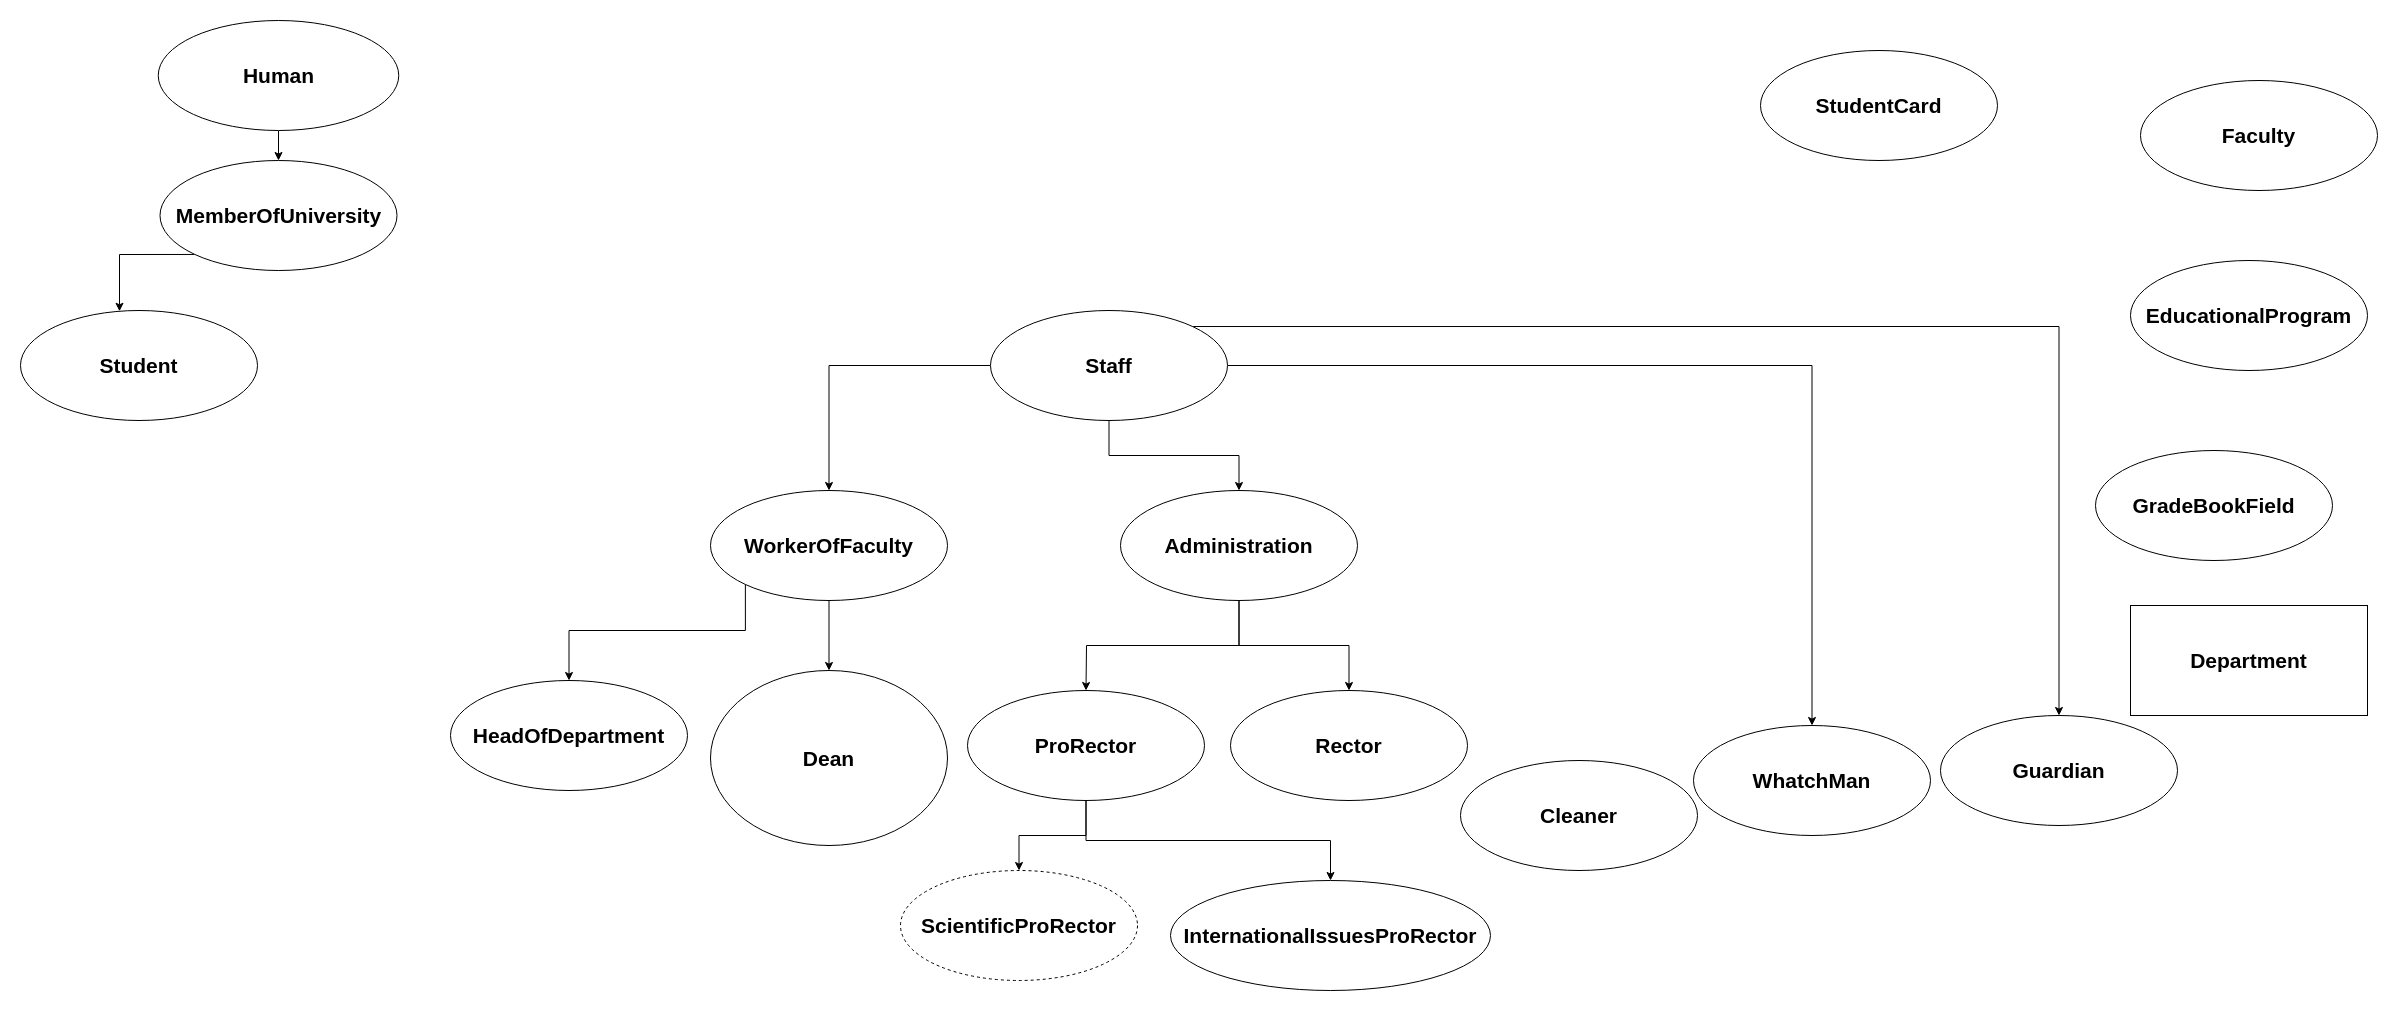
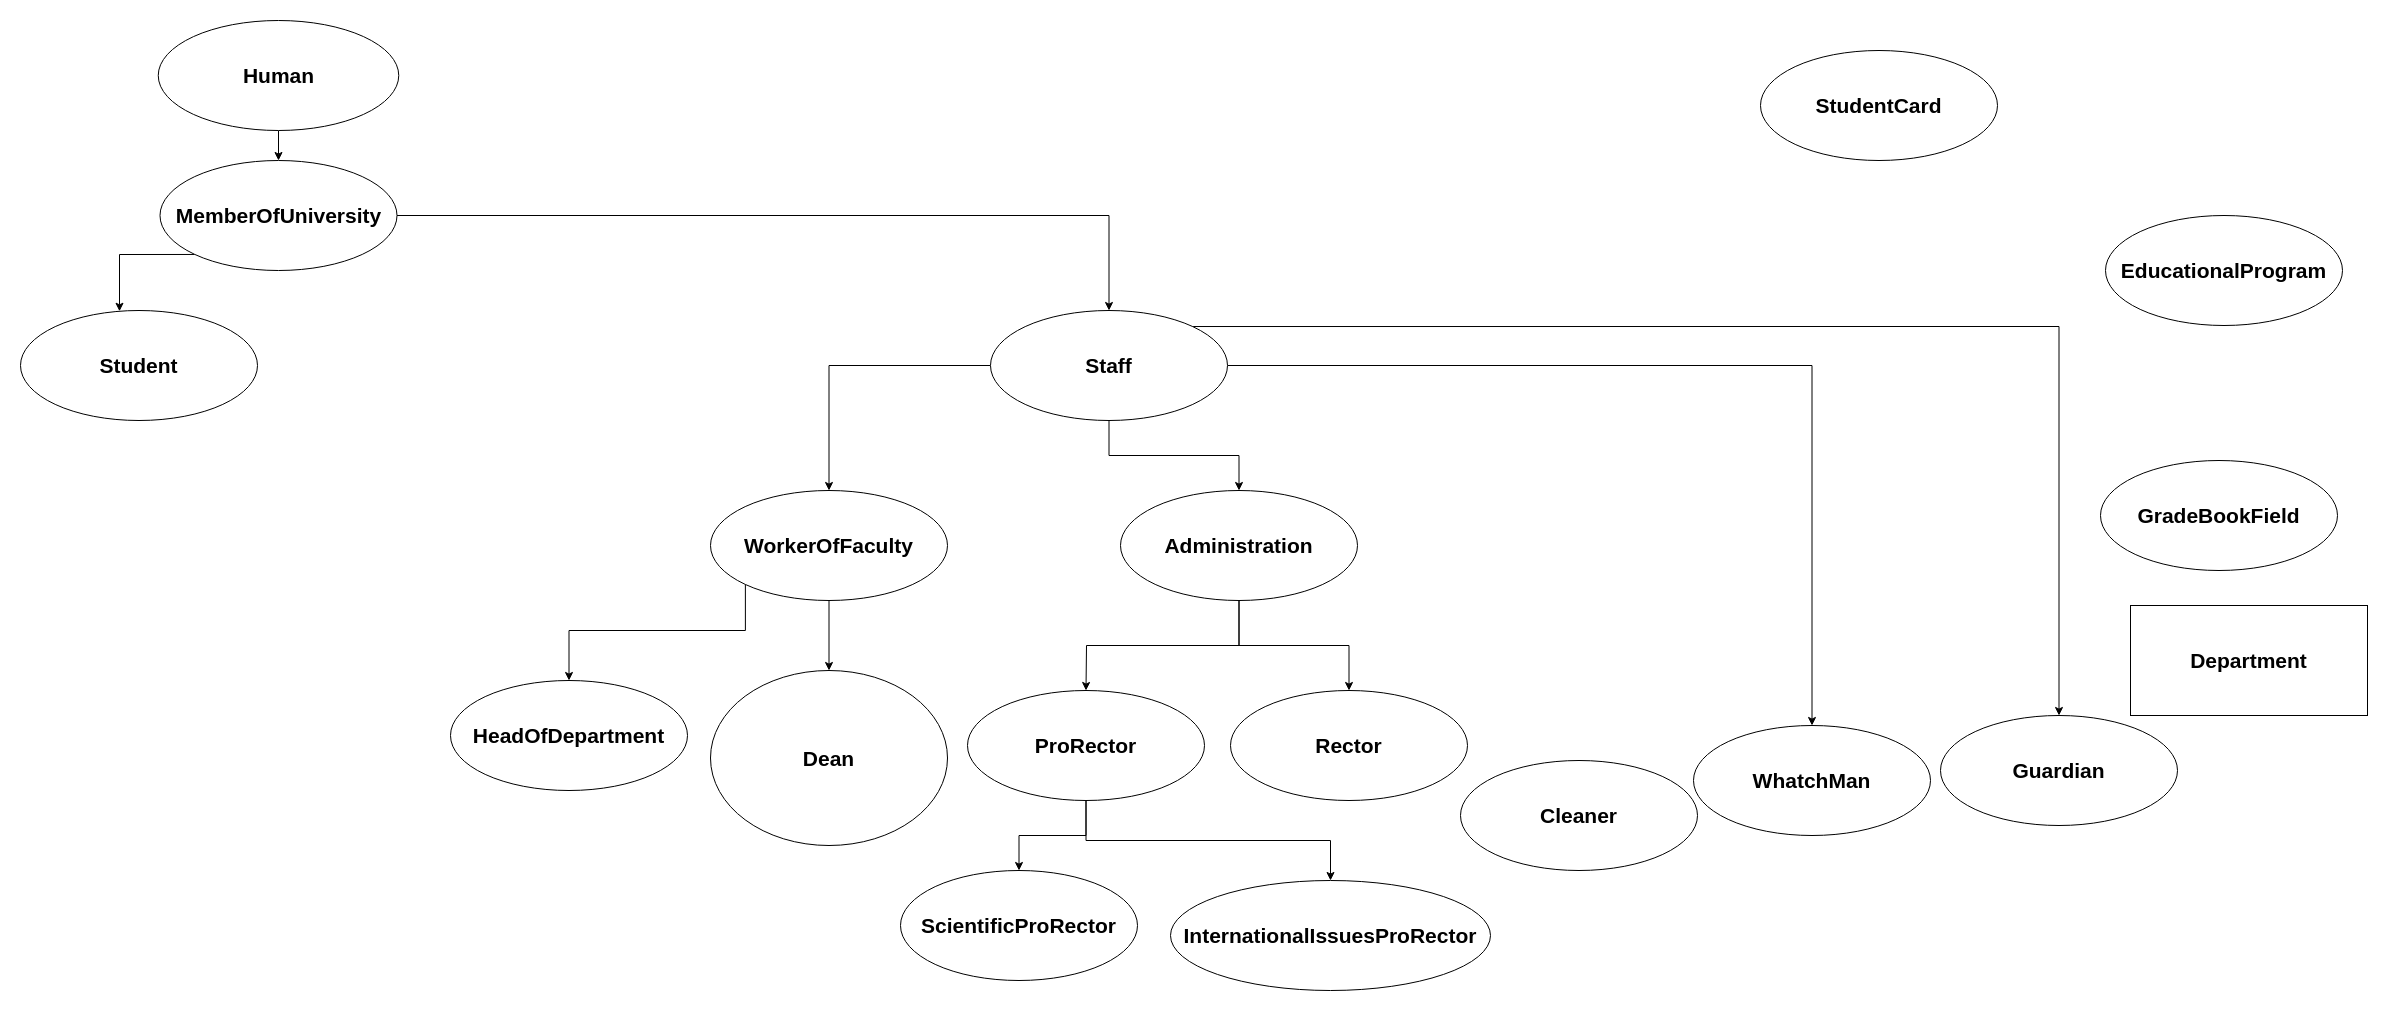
node "Faculty": removed
edge "MemberOfUniversity" -> "Staff": added
node "EducationalProgram": moved (2249, 316) -> (2224, 271)
node "GradeBookField": moved (2214, 506) -> (2219, 516)
node "ScientificProRector": style dashed -> solid
